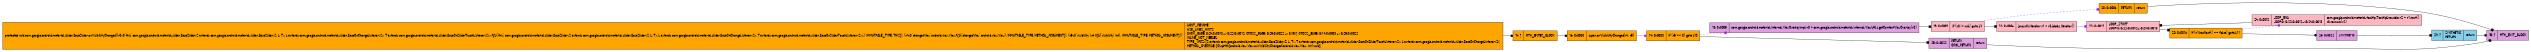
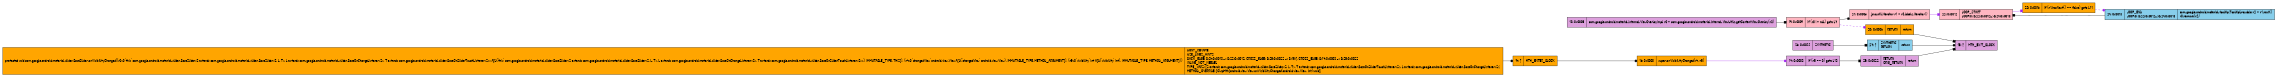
edge "19: 0x0009" -> "20: 0x000b": arrowhead box -> dot
node "24: 0x0018": fillcolor lightpink -> skyblue
edge "19: 0x0009" -> "21: 0x000c": arrowhead box -> dot
edge "22: 0x0012" -> "23: 0x0016": color black -> purple
edge "17: 0x0003" -> "18: 0x0005": removed
edge "23: 0x0016" -> "26: 0x0022": removed
node "17: 0x0003": fillcolor orange -> plum
